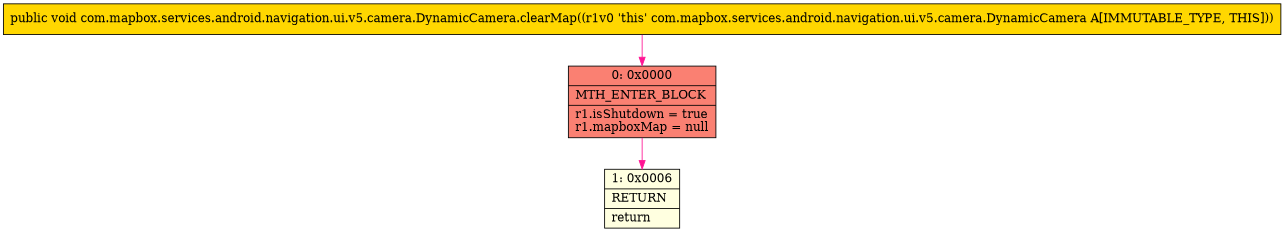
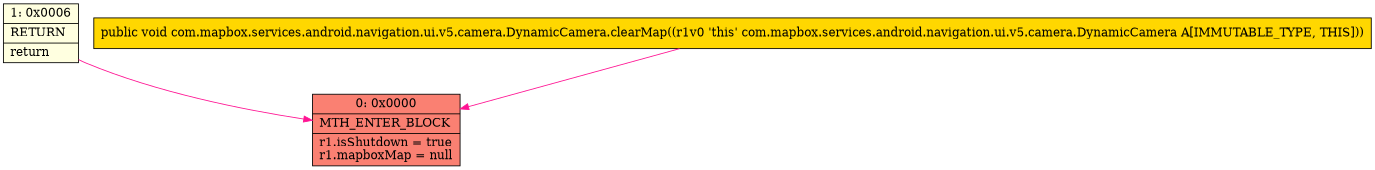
edge "0: 0x0000" -> "1: 0x0006": reversed
